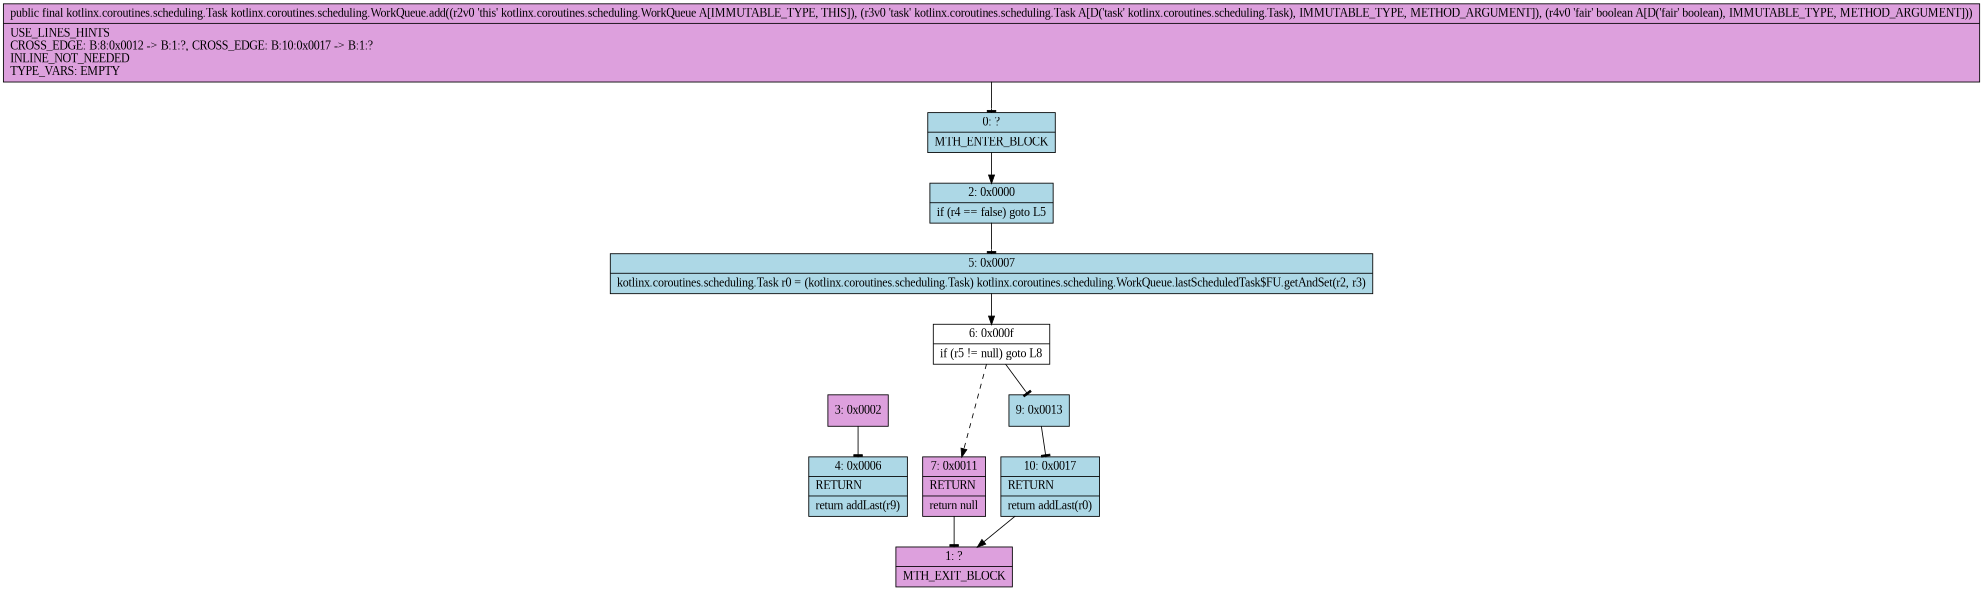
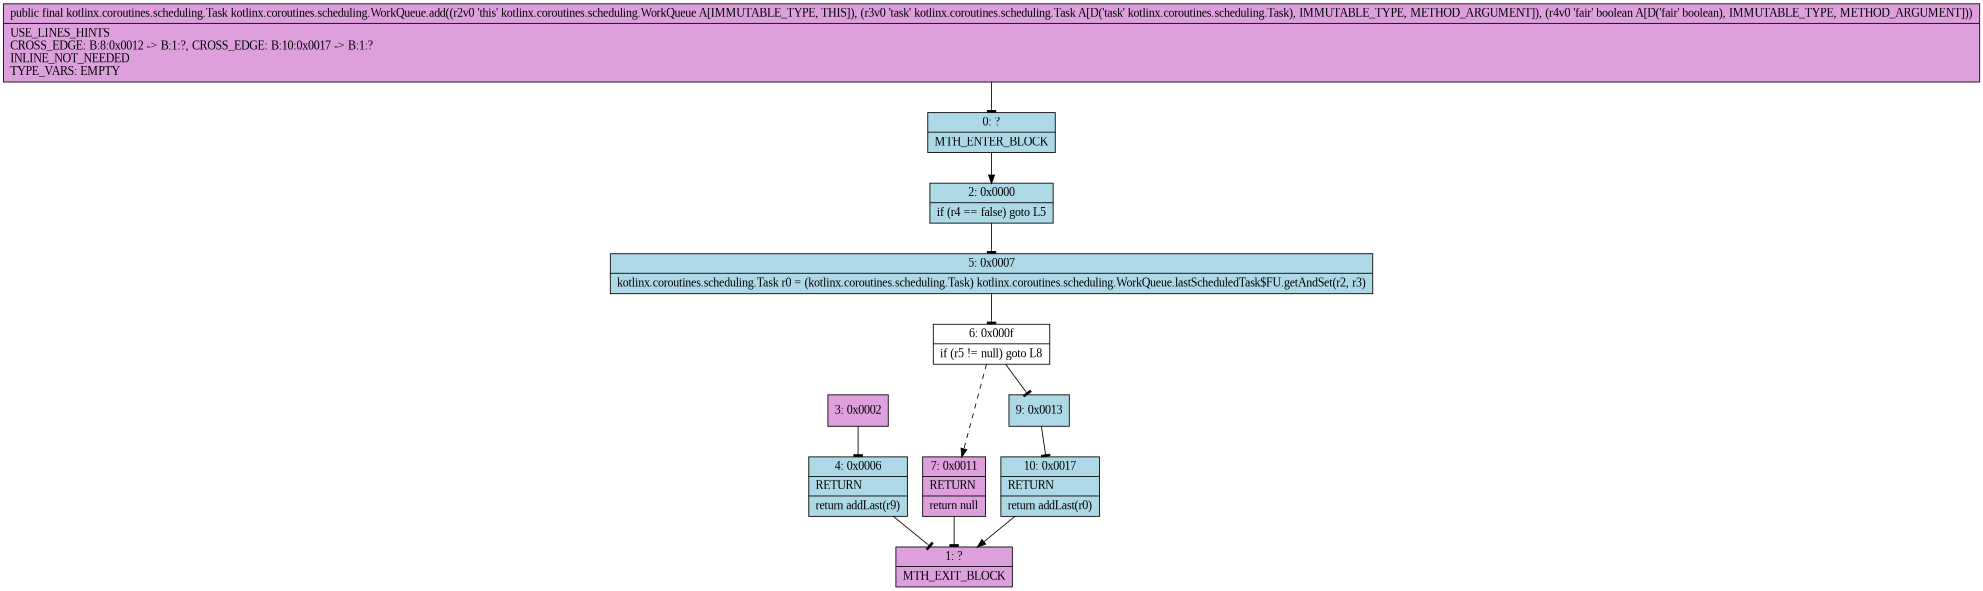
edge "5: 0x0007" -> "6: 0x000f": arrowhead normal -> tee
edge "4: 0x0006" -> "1: ?": added
